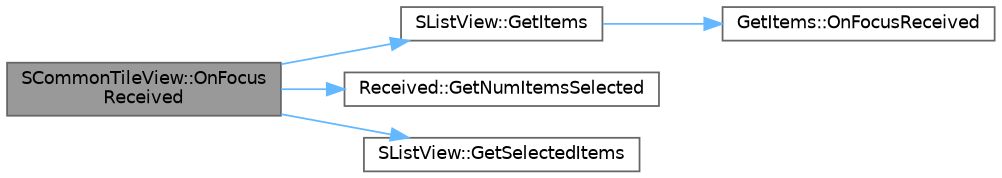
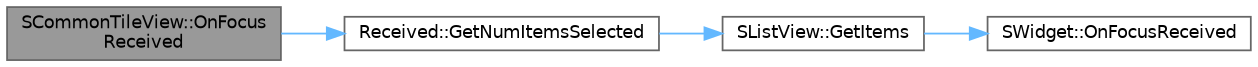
node "GetItems::OnFocusReceived": label "GetItems::OnFocusReceived" -> "SWidget::OnFocusReceived"
edge "SCommonTileView::OnFocus Received" -> "SListView::GetItems": now "Received::GetNumItemsSelected" -> "SListView::GetItems"
node "SListView::GetSelectedItems": removed
